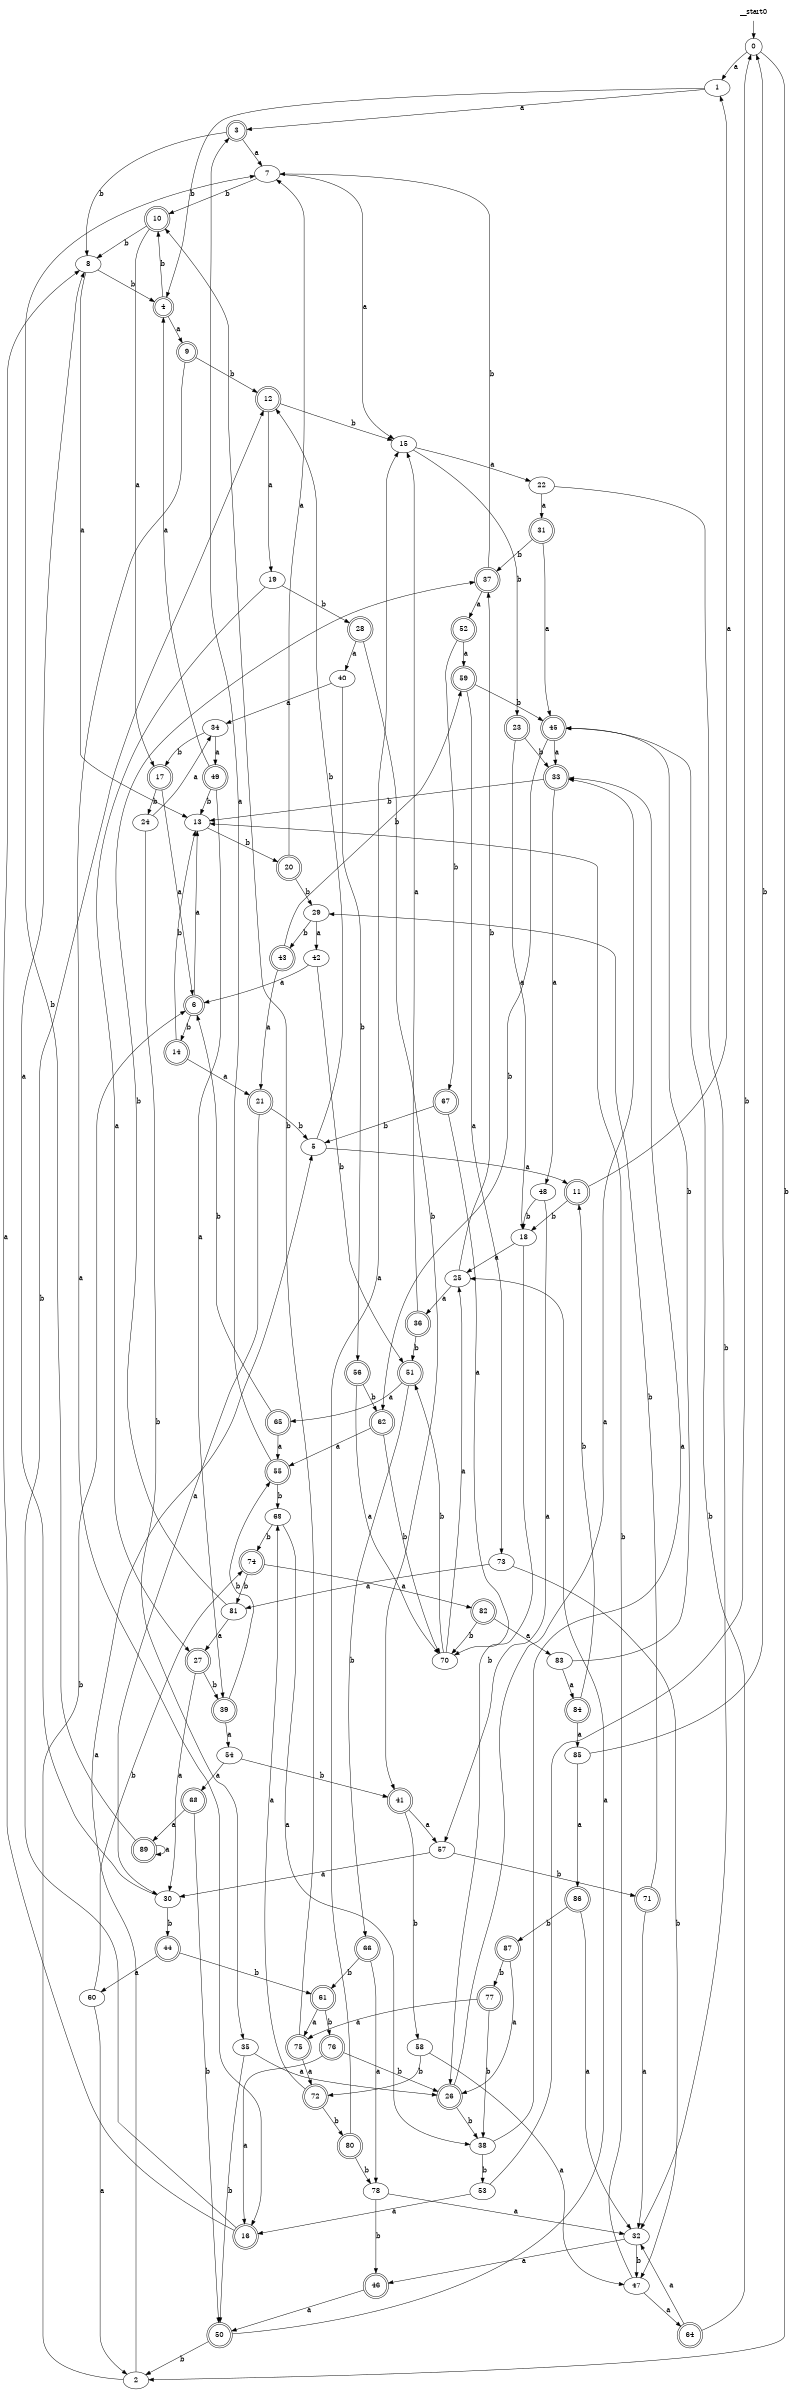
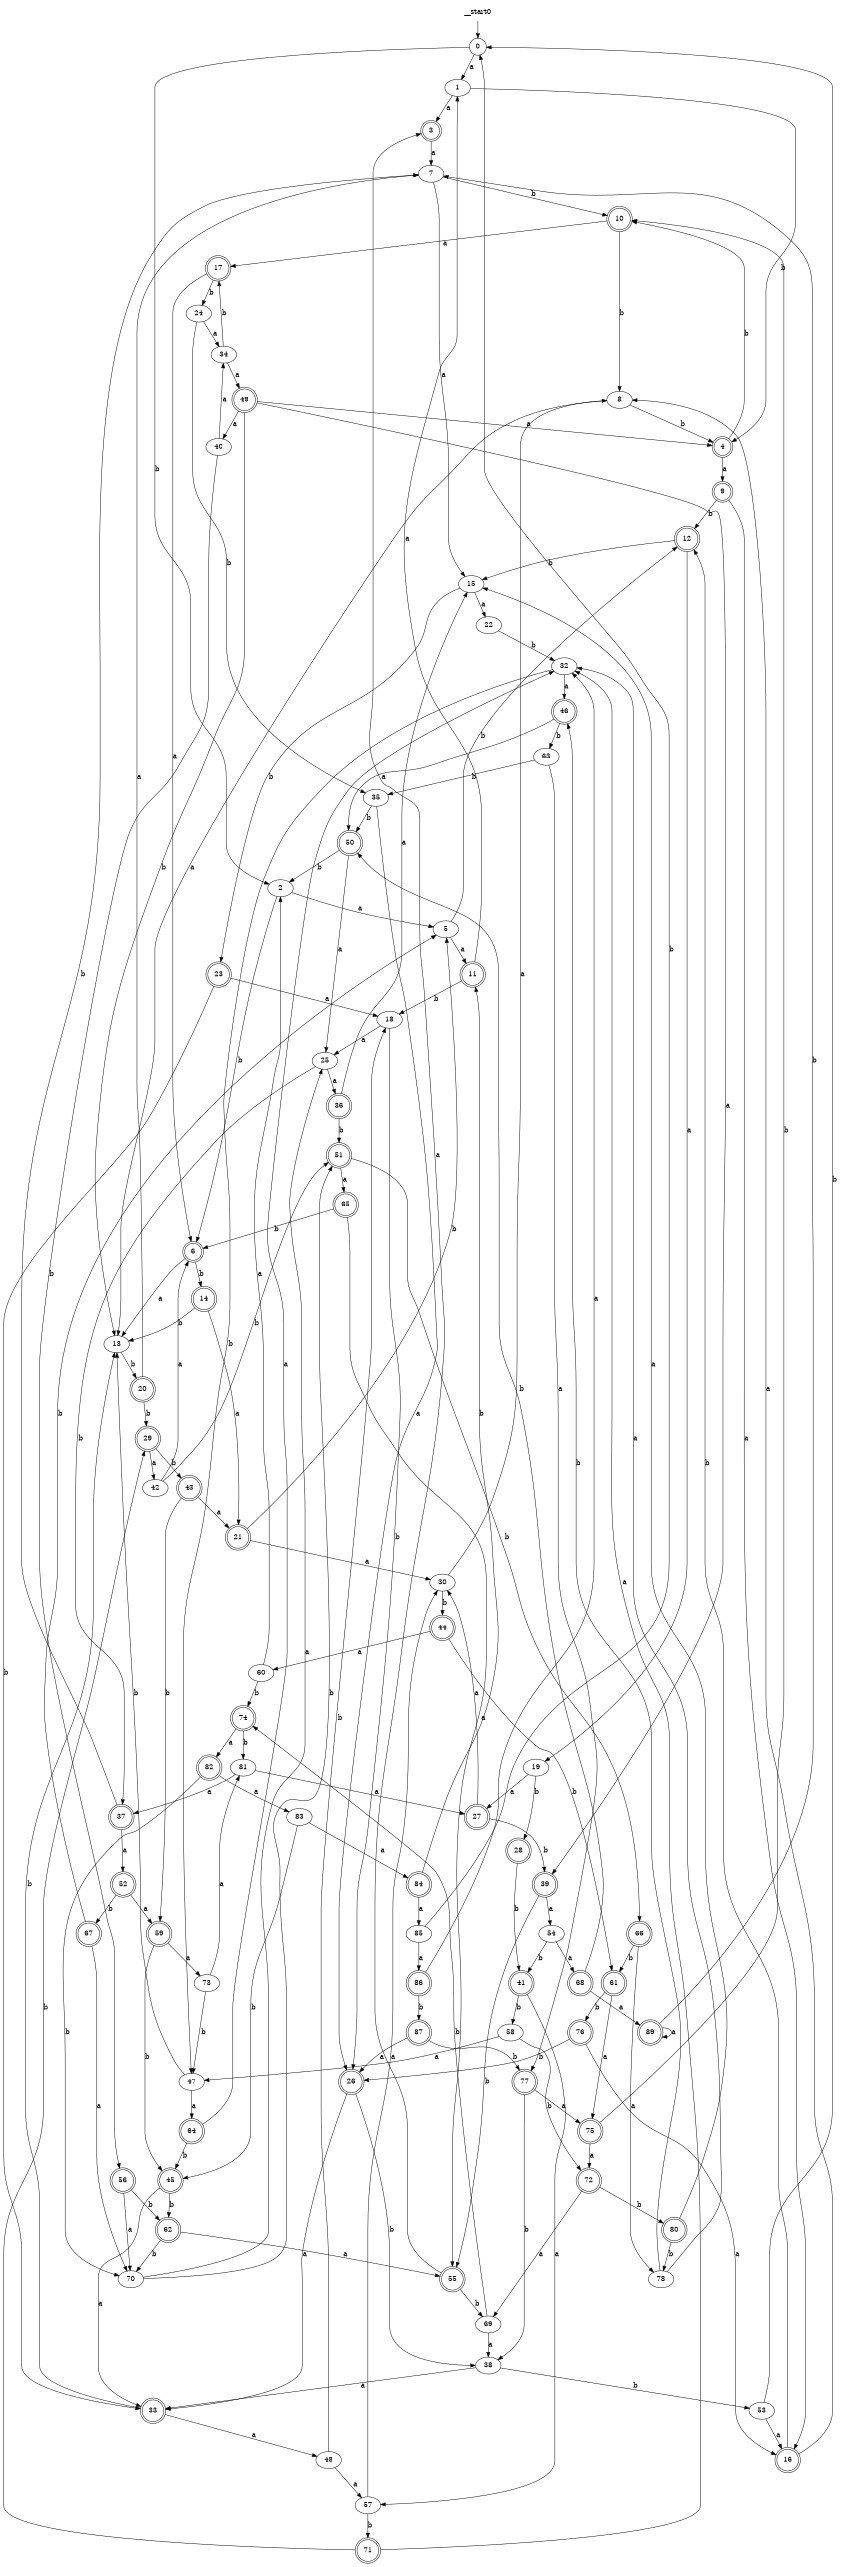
edge "3" -> "8": removed, label "b"
node "31": removed
edge "28" -> "40": now "49" -> "40"
node "63": added
node "29": shape ellipse -> doublecircle
edge "81" -> "37": label "b" -> "a"
